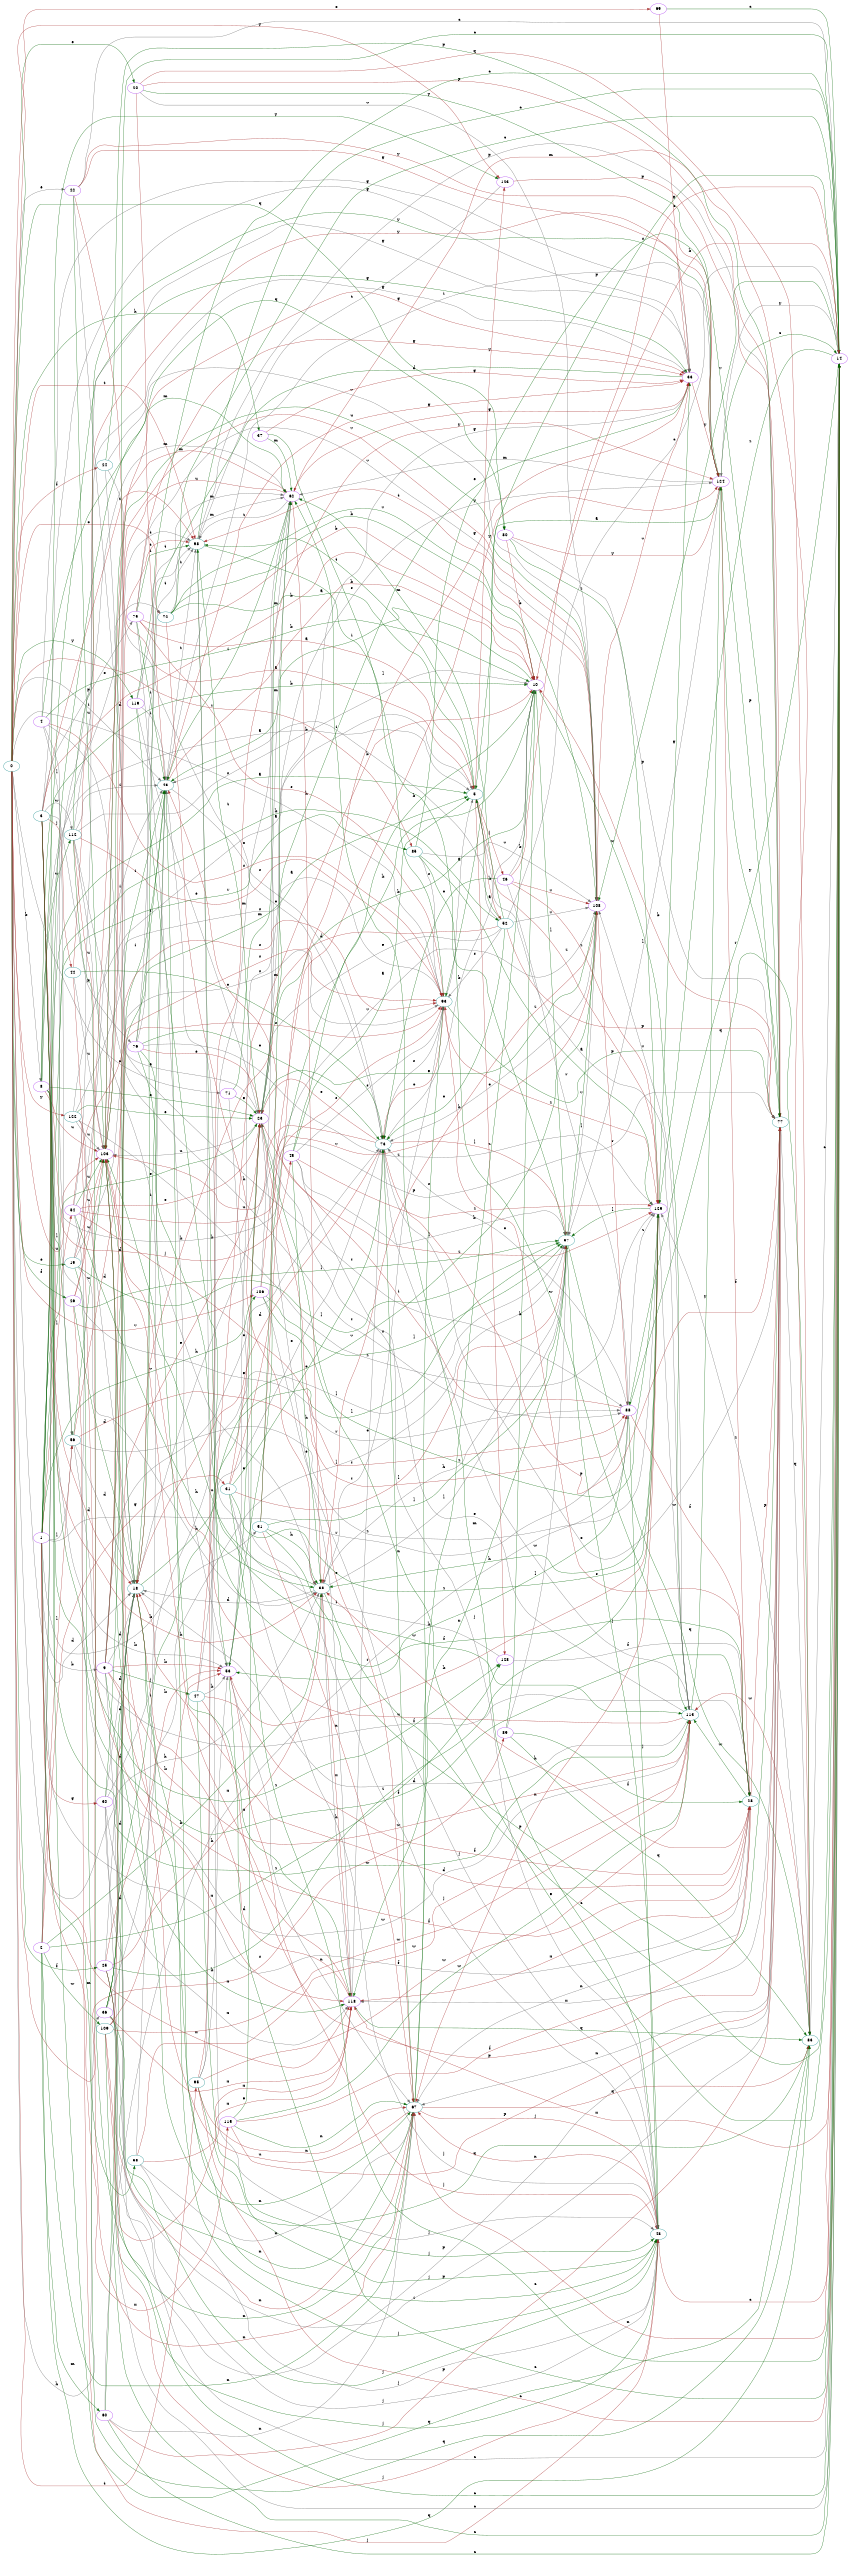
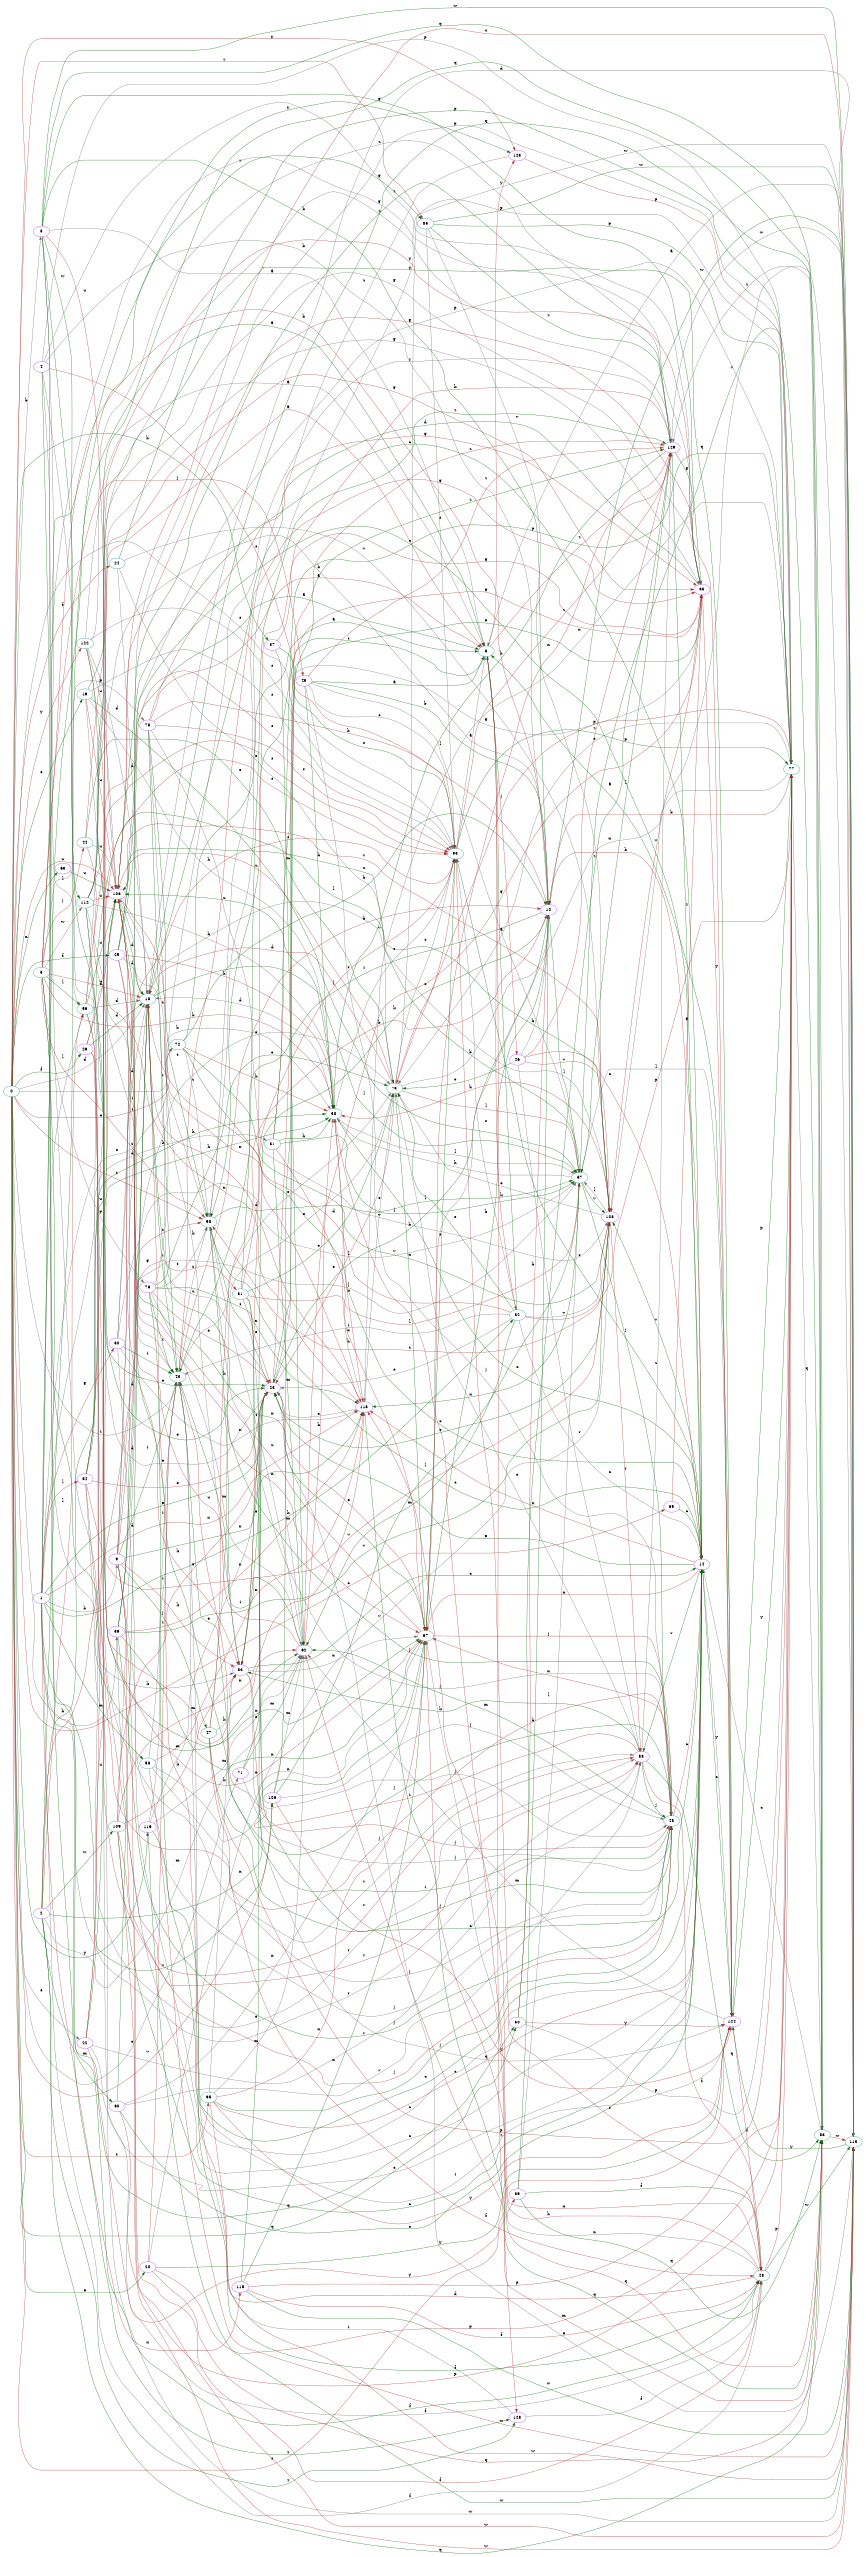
edge "53" -> "124": label "y" -> "q"
edge "4" -> "10": color darkgreen -> gray40
edge "14" -> "129": reversed
node "63": added
